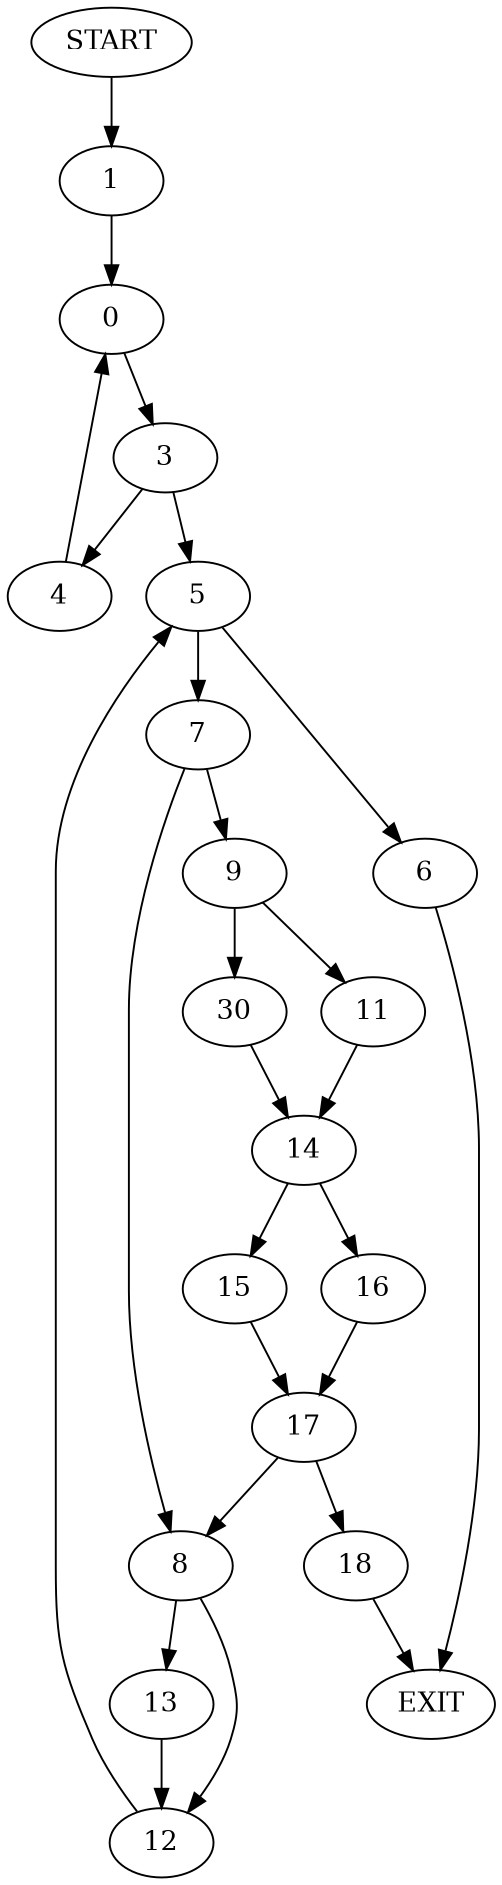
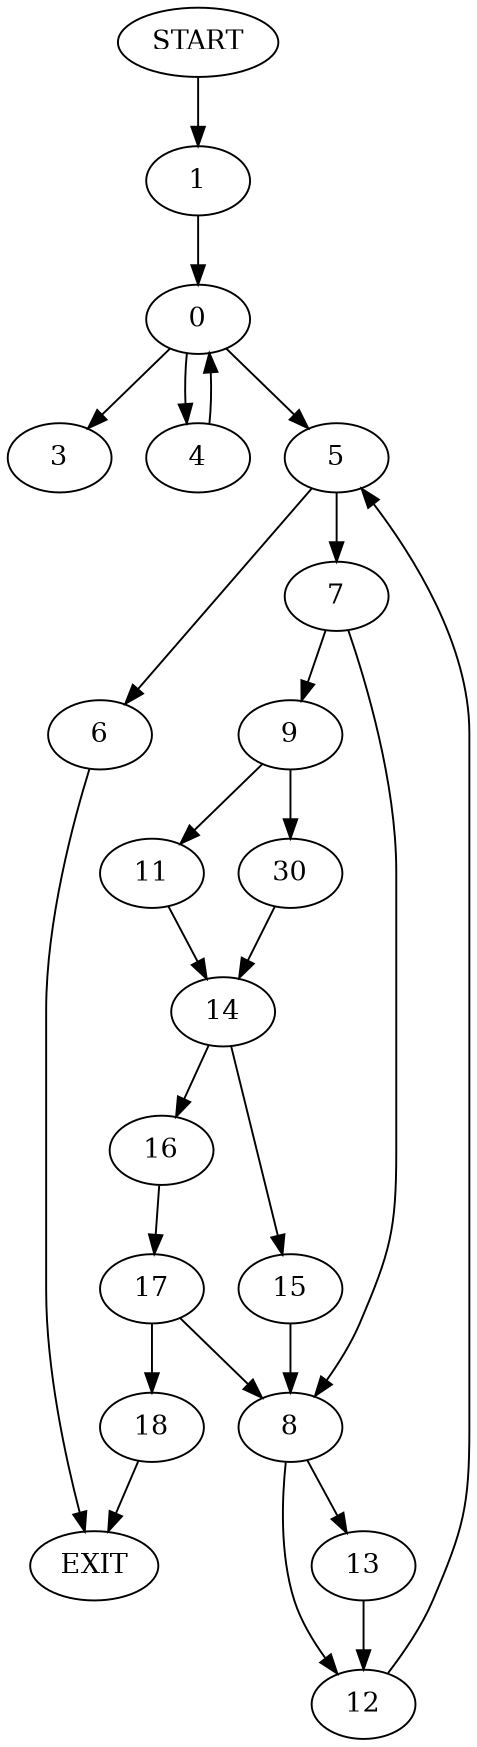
edge "3" -> "5": now "0" -> "5"
edge "3" -> "4": now "0" -> "4"
edge "15" -> "17": now "15" -> "8"
